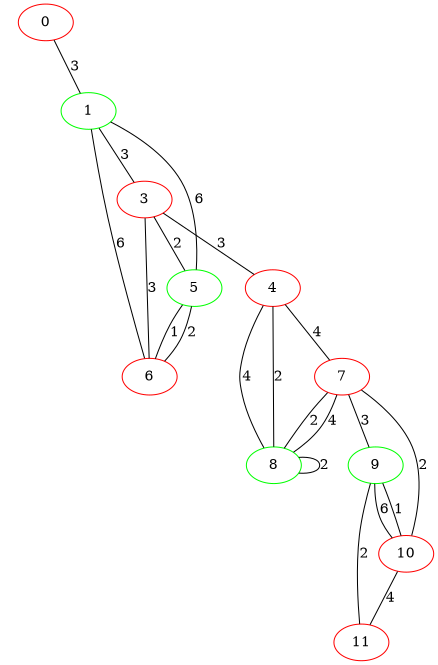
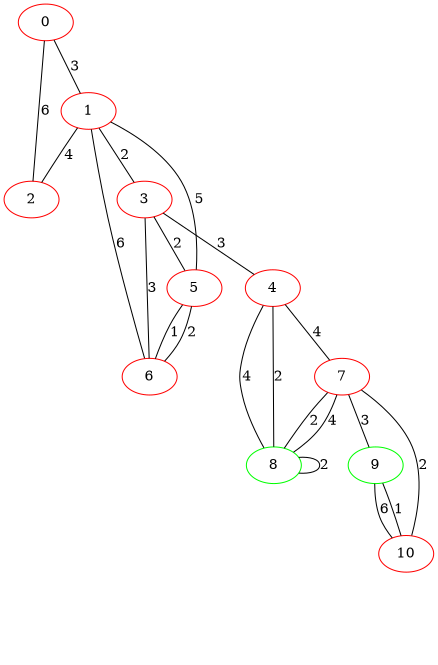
node "1": color green -> red
edge "1" -- "3": label "3" -> "2"
node "2": added
edge "1" -- "5": label "6" -> "5"
node "5": color green -> red
node "11": removed
